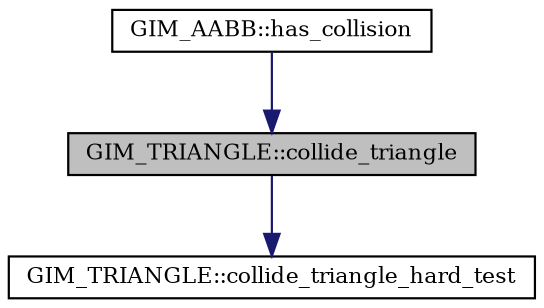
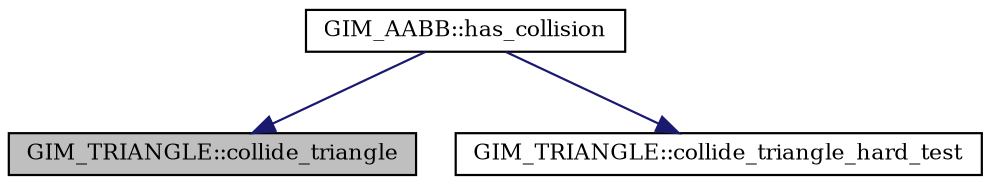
edge "GIM_TRIANGLE::collide_triangle" -> "GIM_TRIANGLE::collide_triangle_hard_test": now "GIM_AABB::has_collision" -> "GIM_TRIANGLE::collide_triangle_hard_test"
